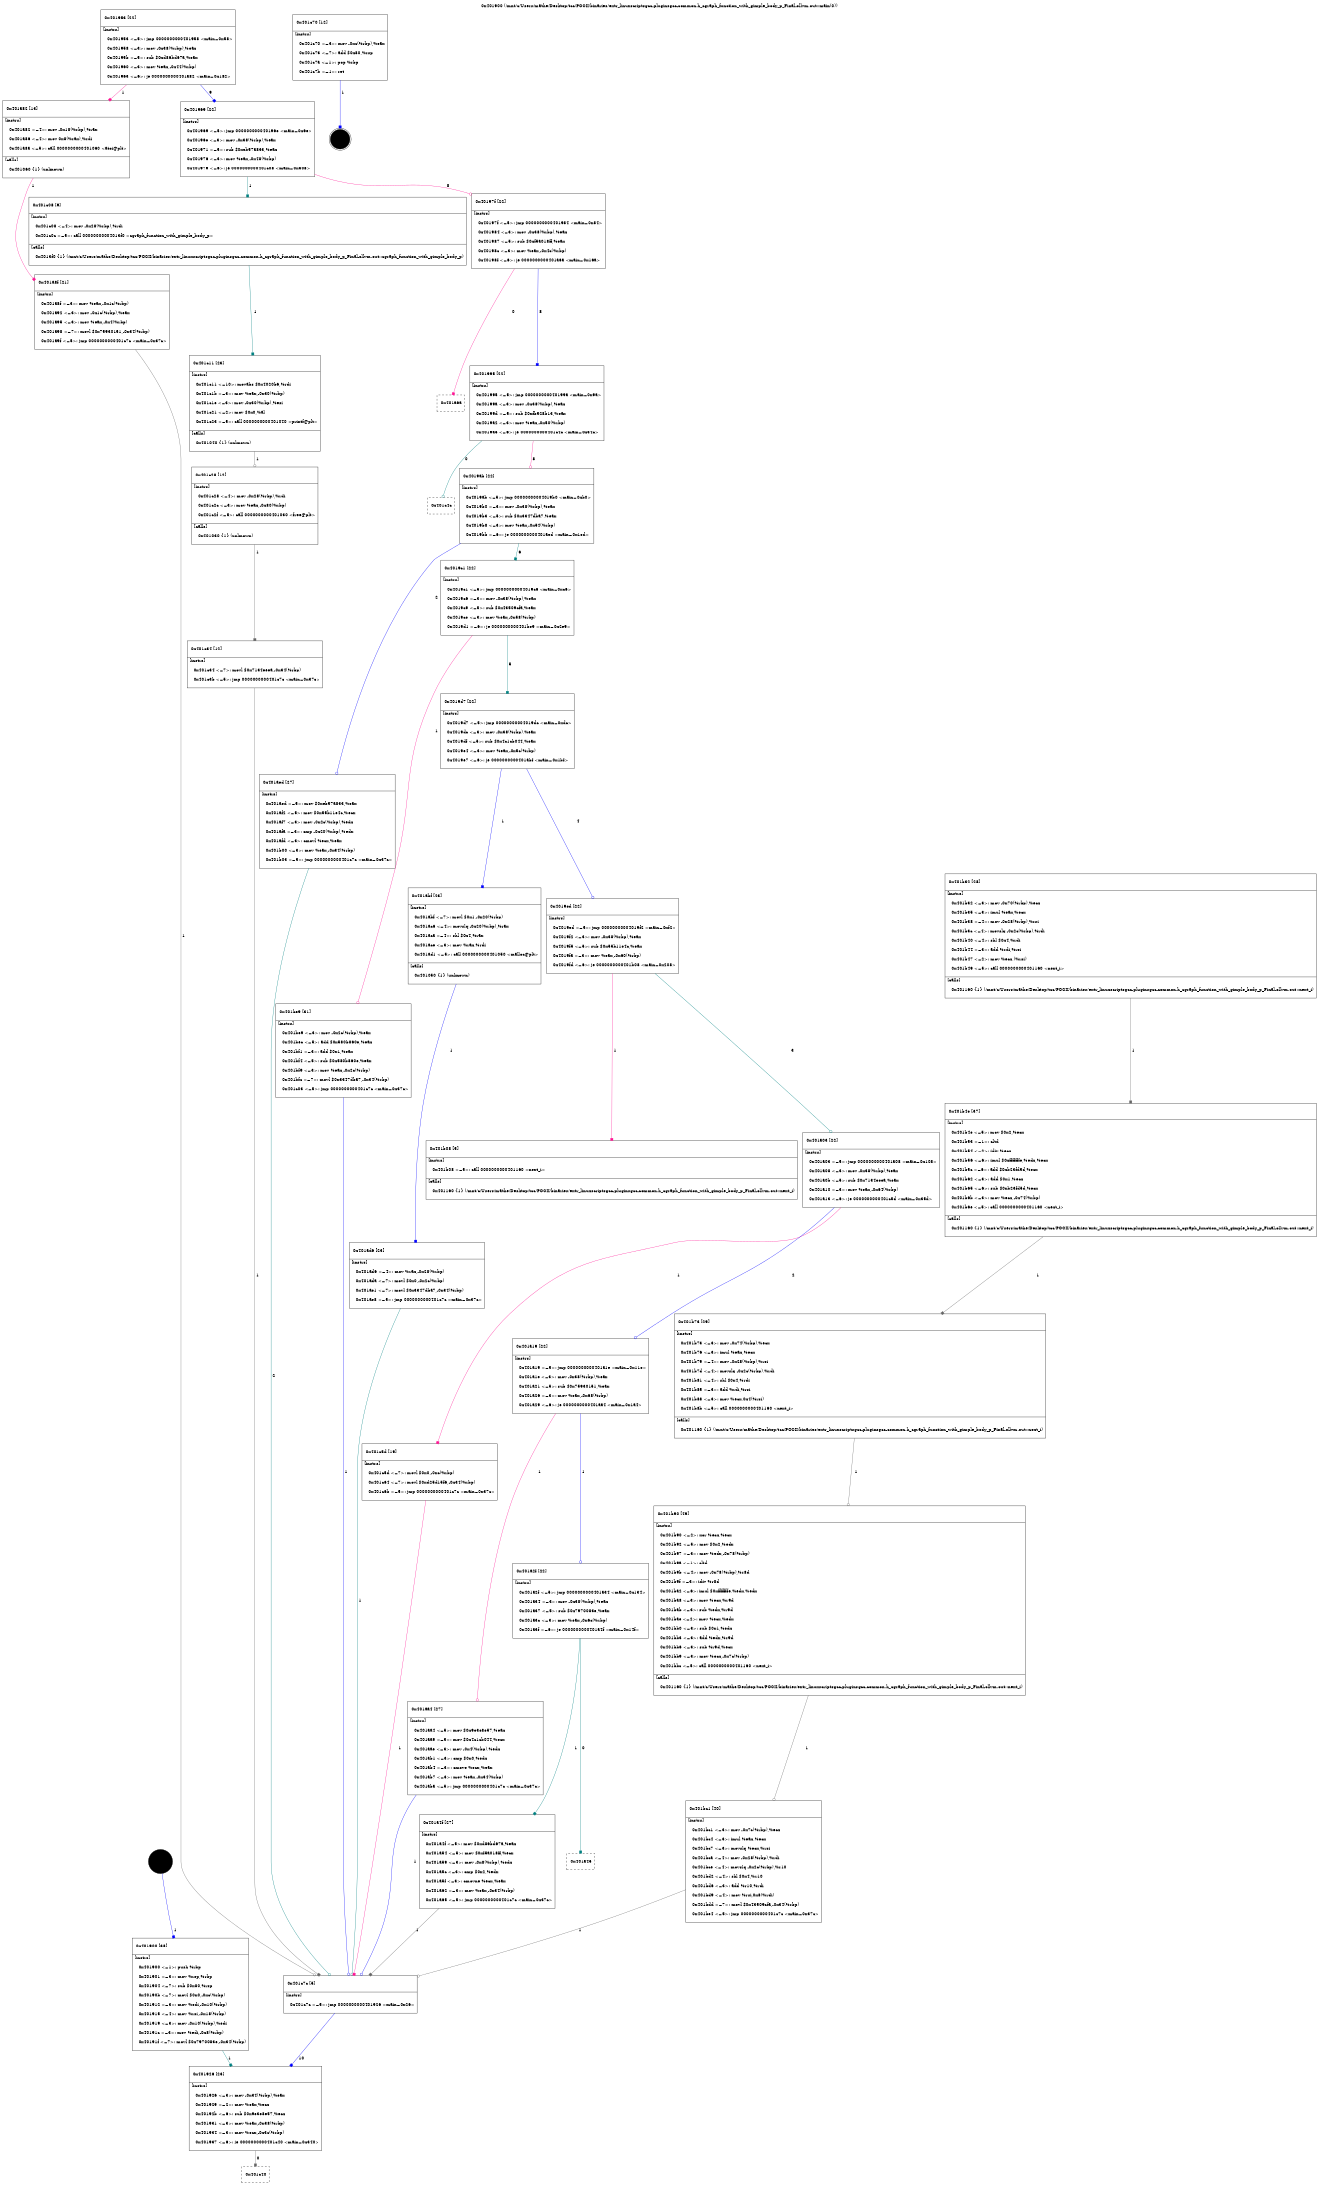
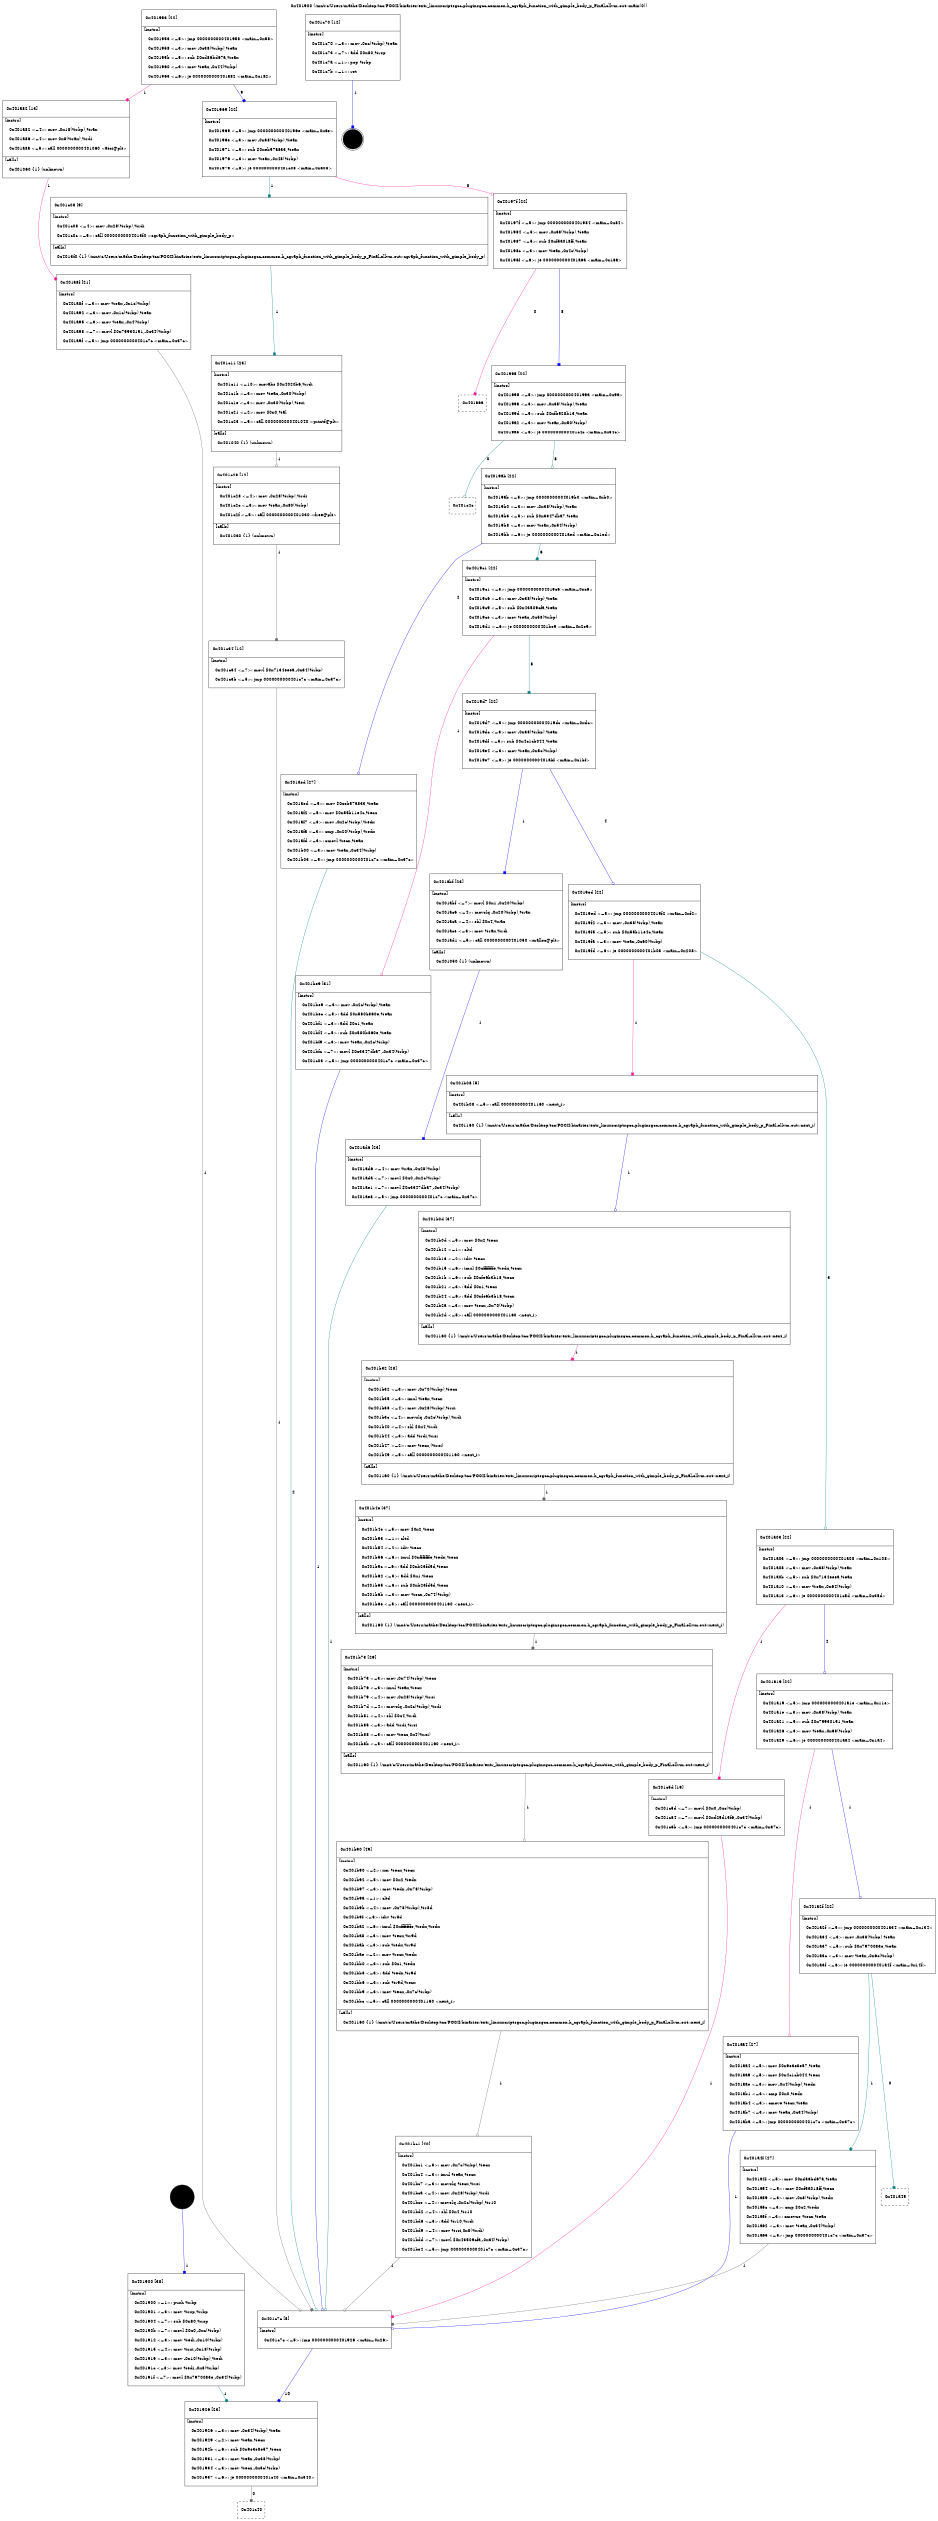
edge "0x401995 [22]" -> "0x4019ab [22]": color deeppink -> teal
node "0x401b0d [37]": added
